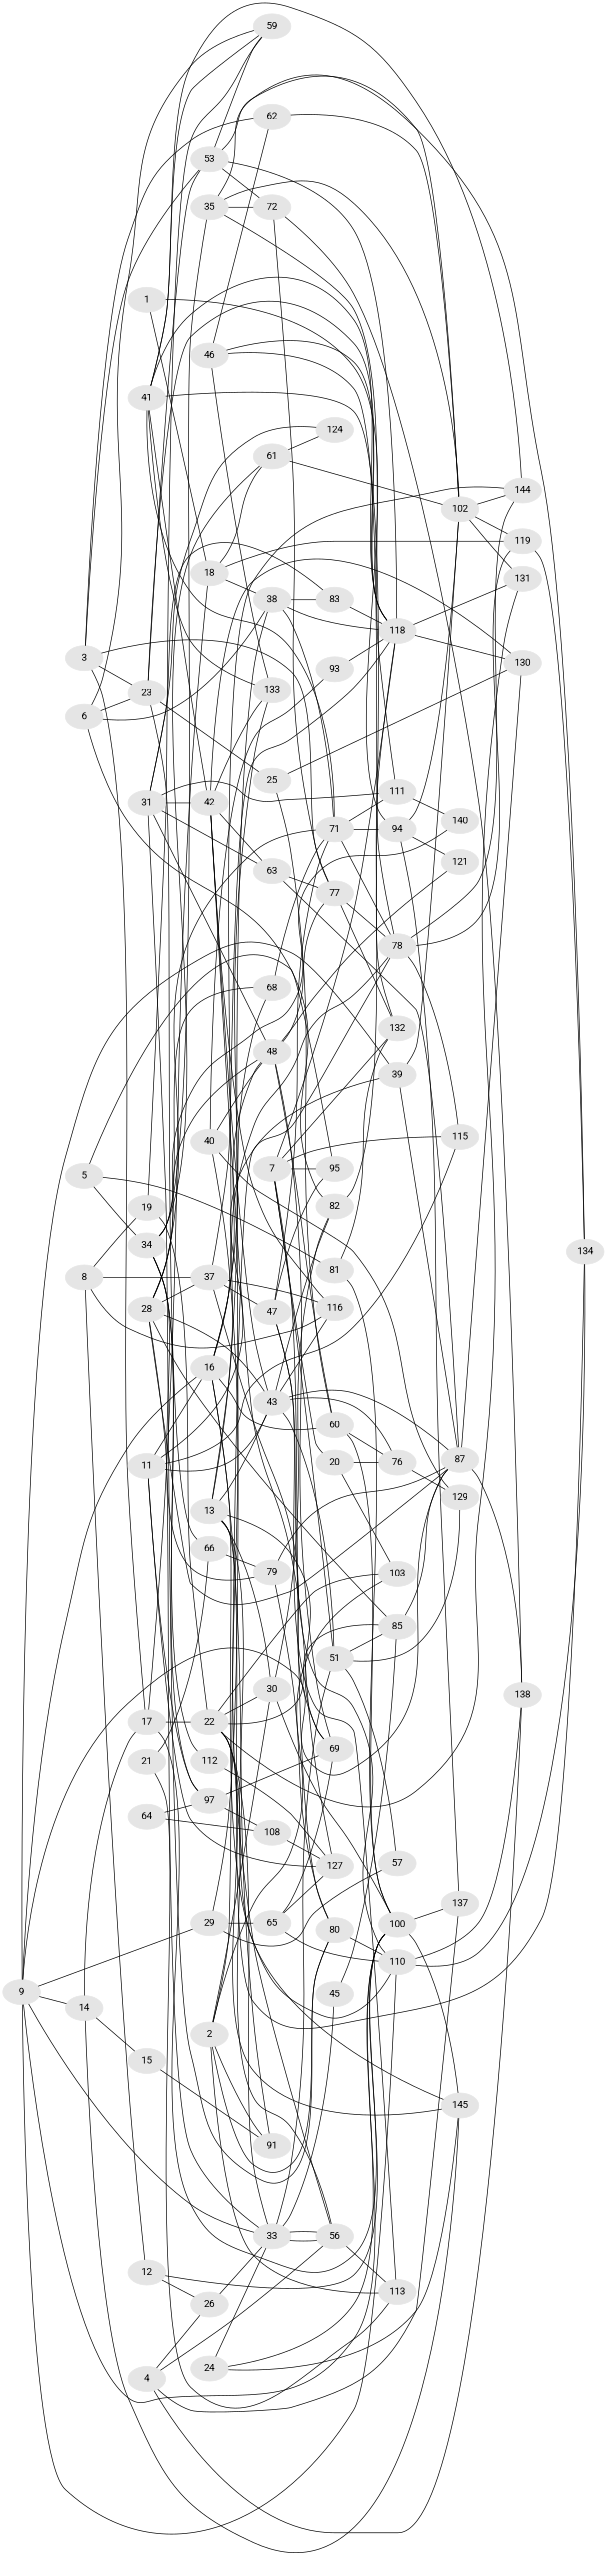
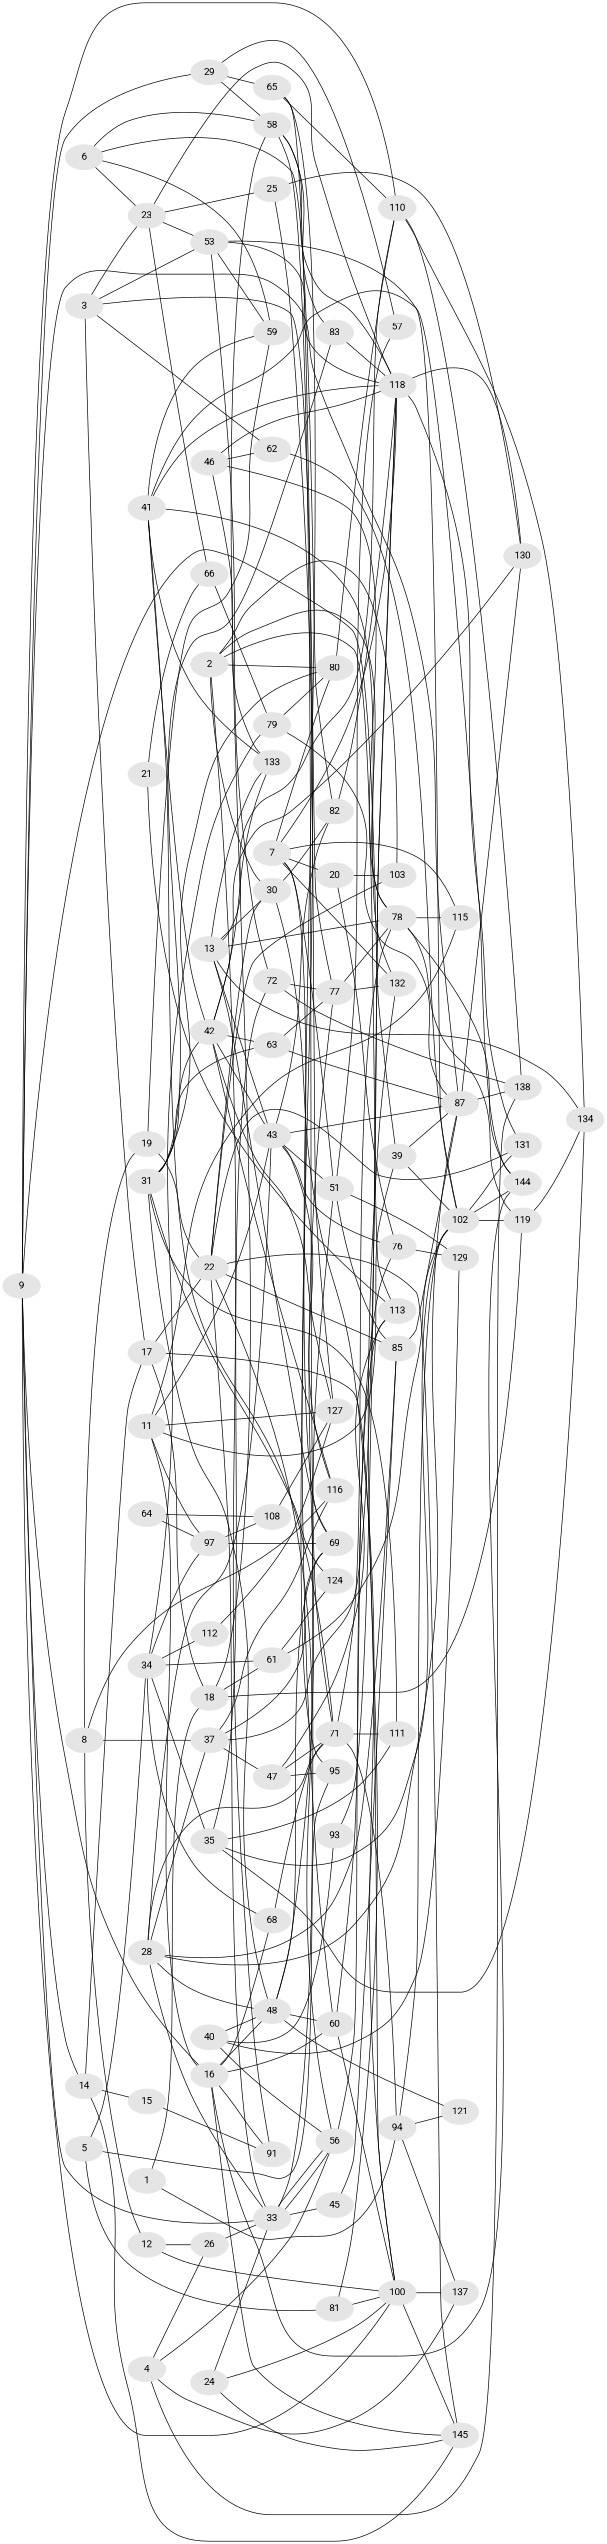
node "38": label "38" -> "58"
node "140": removed
edge "47" -- "110": removed
